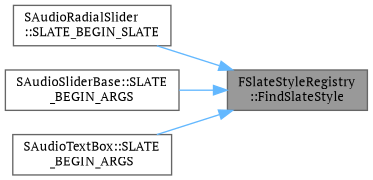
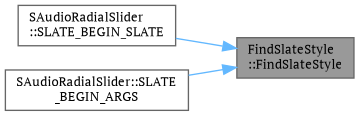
node "SAudioSliderBase::SLATE _BEGIN_ARGS": label "SAudioSliderBase::SLATE _BEGIN_ARGS" -> "SAudioRadialSlider::SLATE _BEGIN_ARGS"
node "FSlateStyleRegistry ::FindSlateStyle": label "FSlateStyleRegistry ::FindSlateStyle" -> "FindSlateStyle ::FindSlateStyle"
node "SAudioTextBox::SLATE _BEGIN_ARGS": removed
